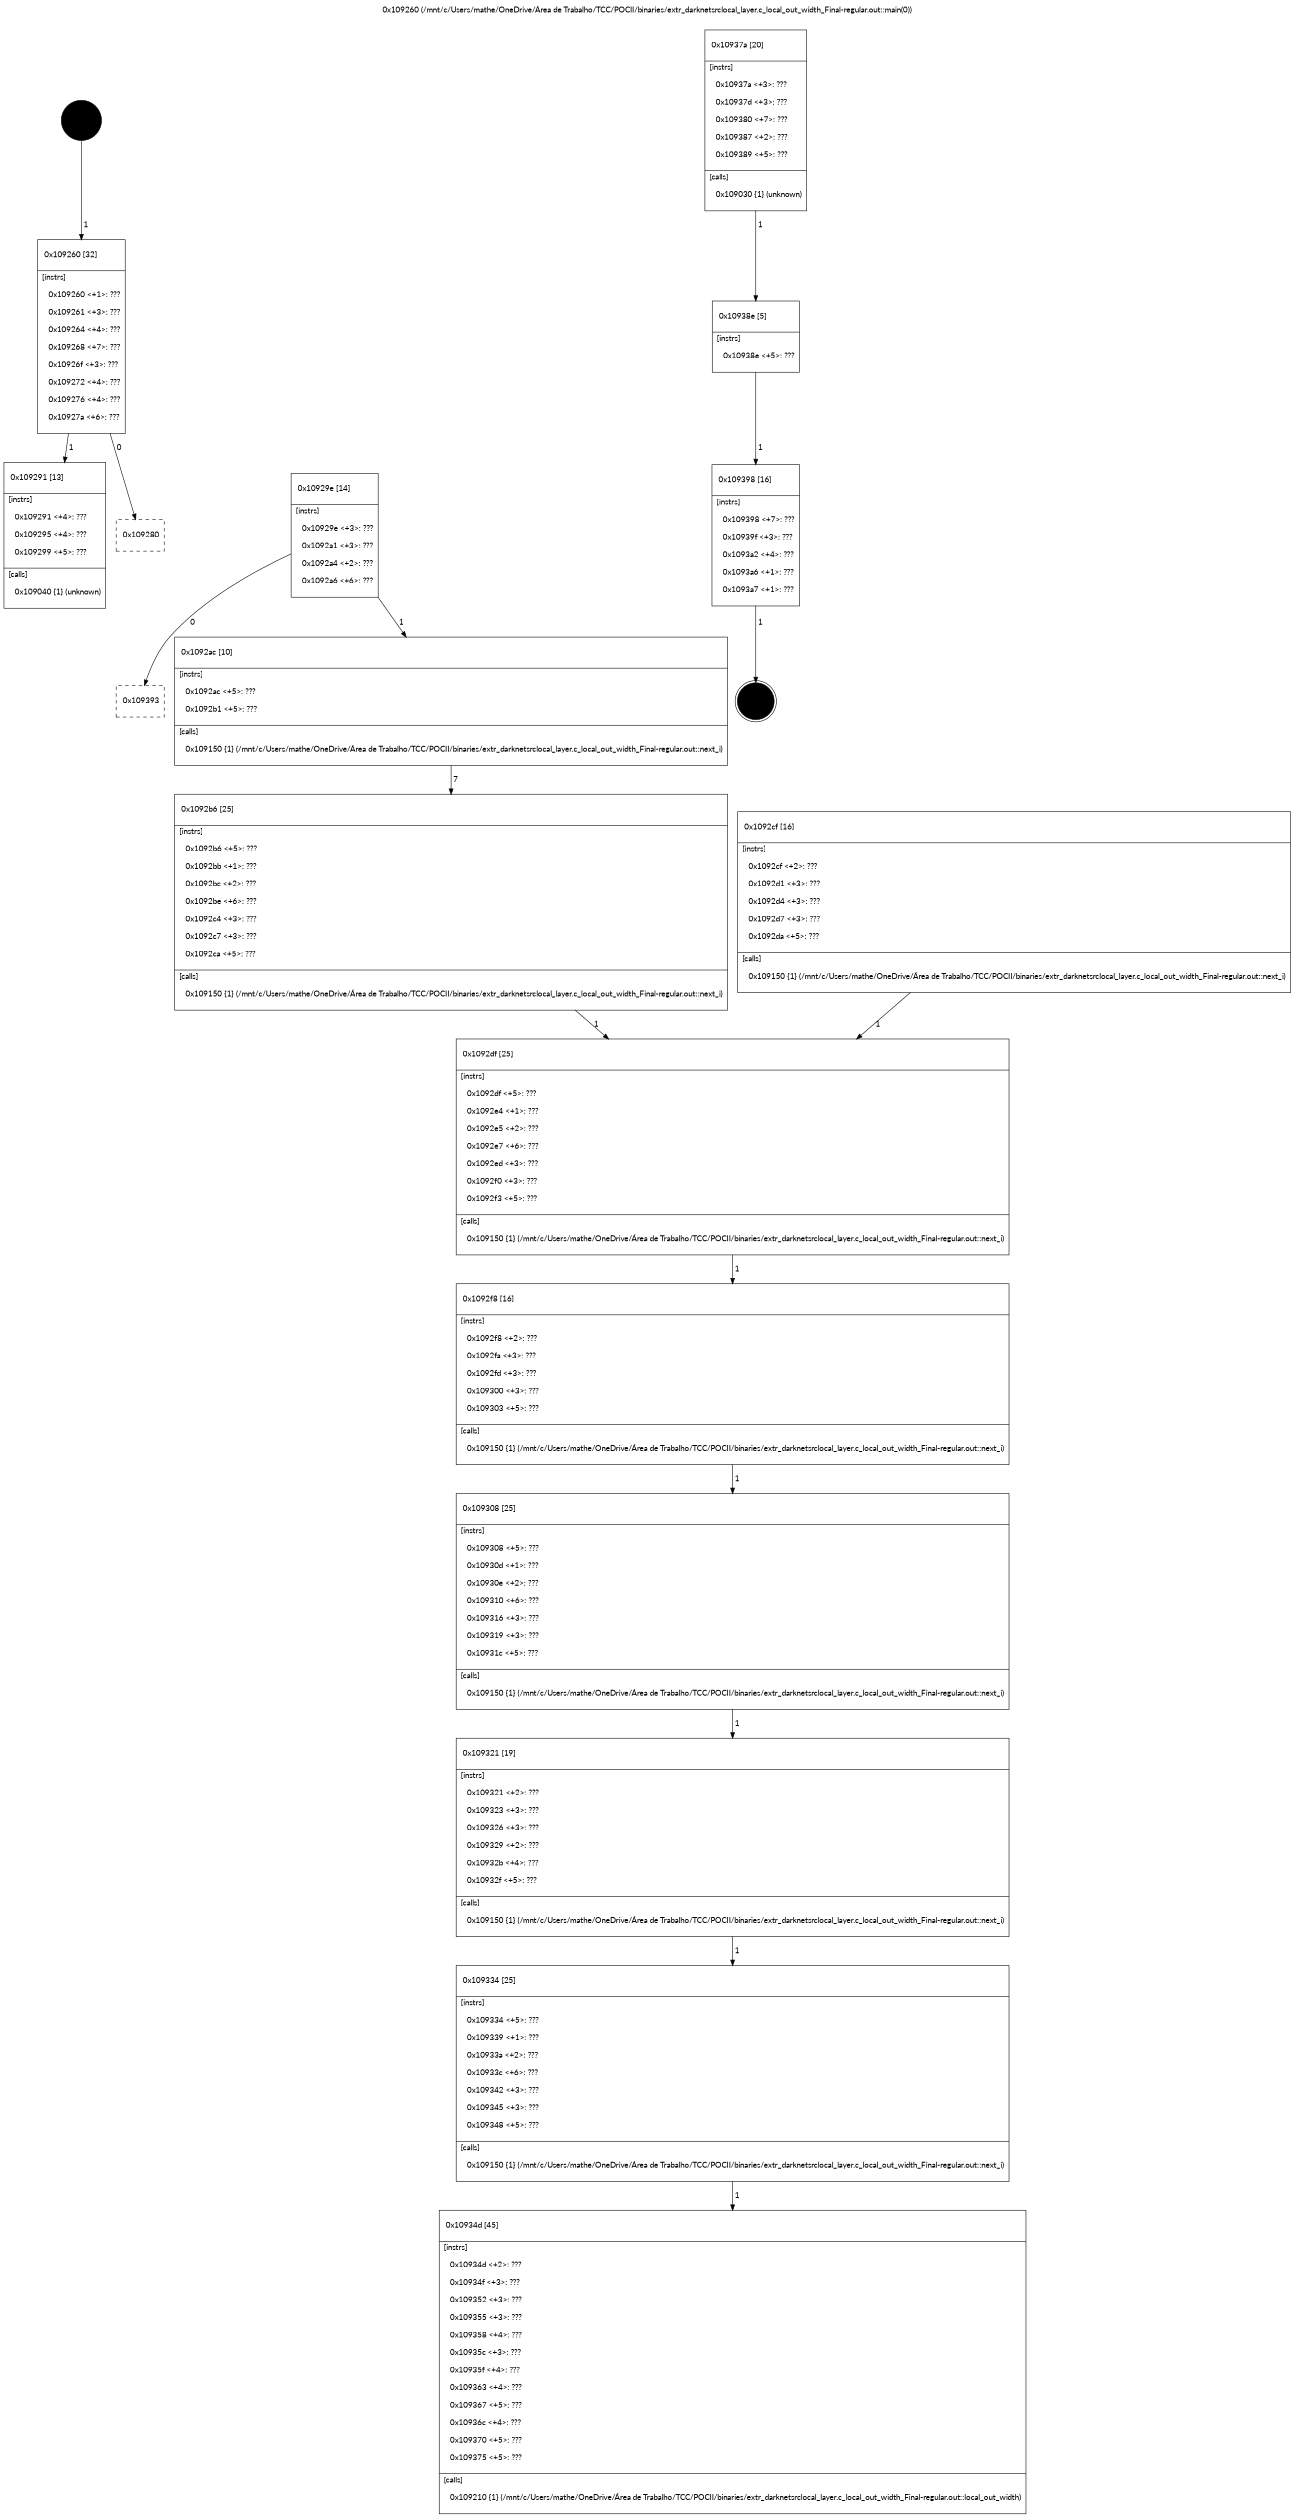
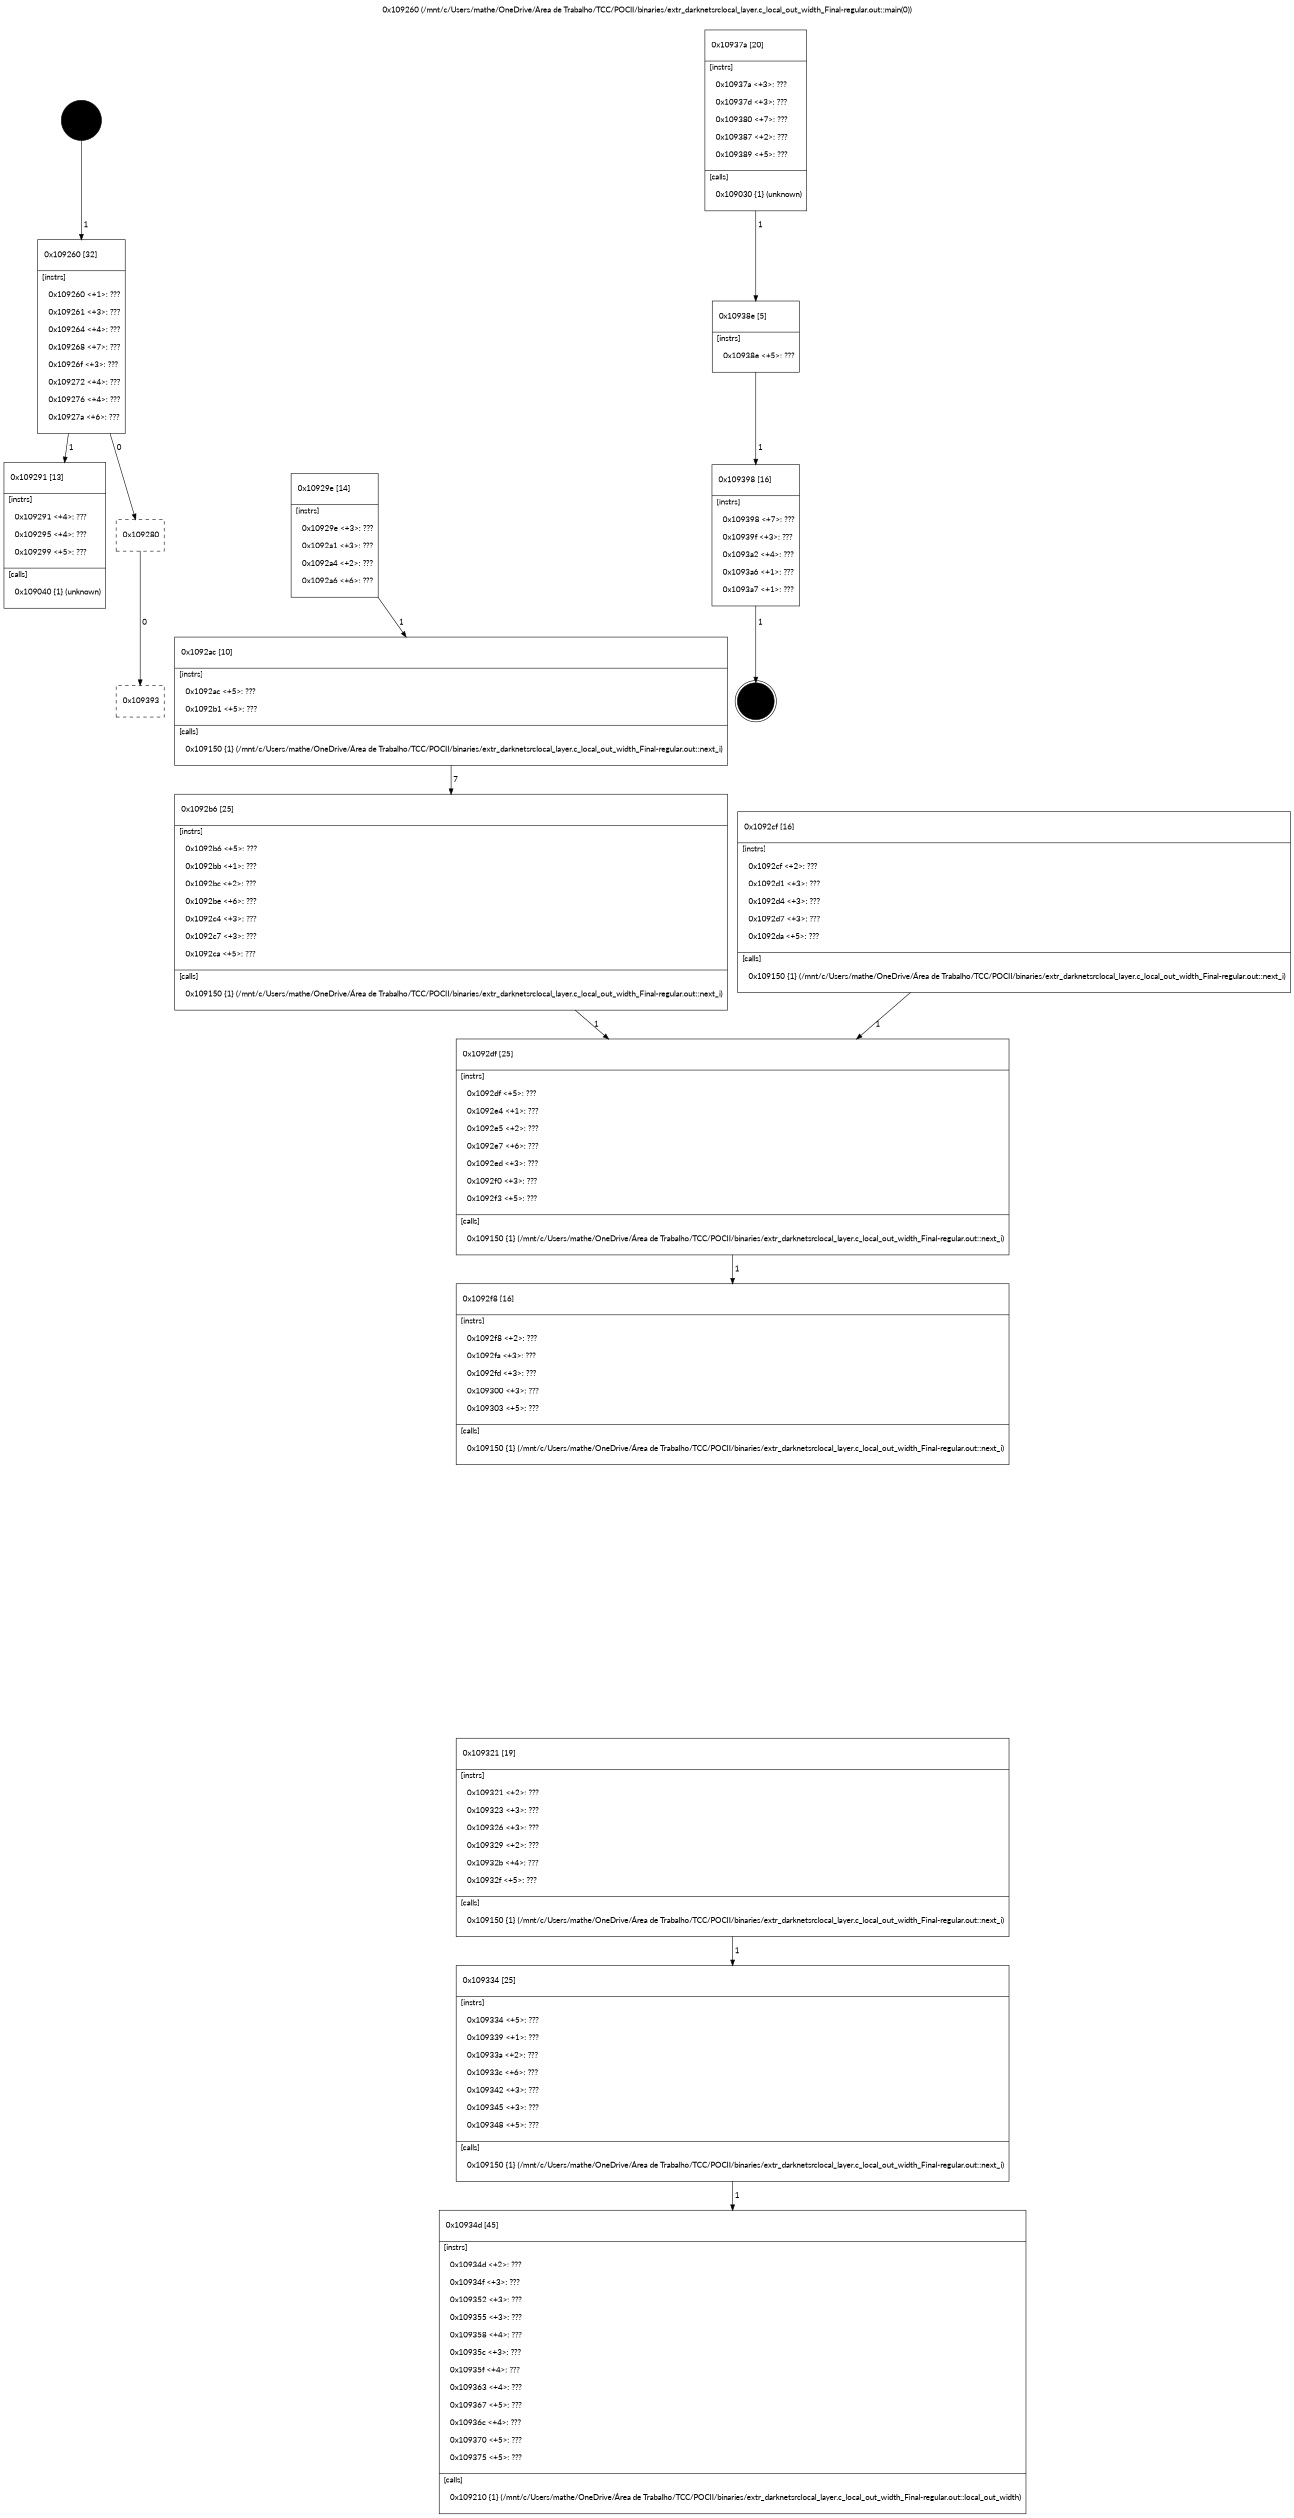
edge "0x10929e [14]" -> "0x109393": now "0x109280" -> "0x109393"
node "0x109308 [25]": removed
